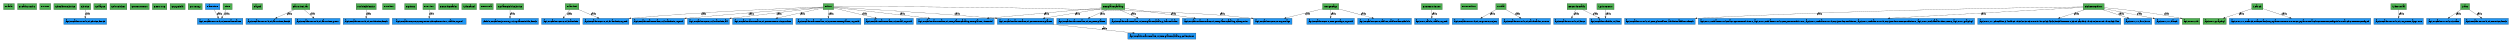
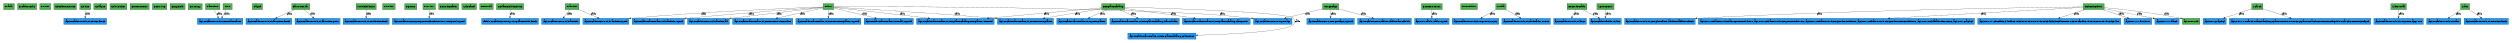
node "DateTime": fillcolor #2196f3 -> #4caf50
node "/api/x_cadso_core/component/fetchPreview/:table/:sysId": label "/api/x_cadso_core/component/fetchPreview/:table/:sysId" -> "/api/x_cadso_core/component/fetchPreview/:scripted/:sysId"
node "/api/now/graphql": fillcolor #4caf50 -> #2196f3
edge "/api/x_cadso_automate/ui/content_templates" -> "/api/x_cadso_automate/ui/template_catalog/collections": now "TemplateCatalog" -> "/api/x_cadso_automate/ui/template_catalog/collections"
